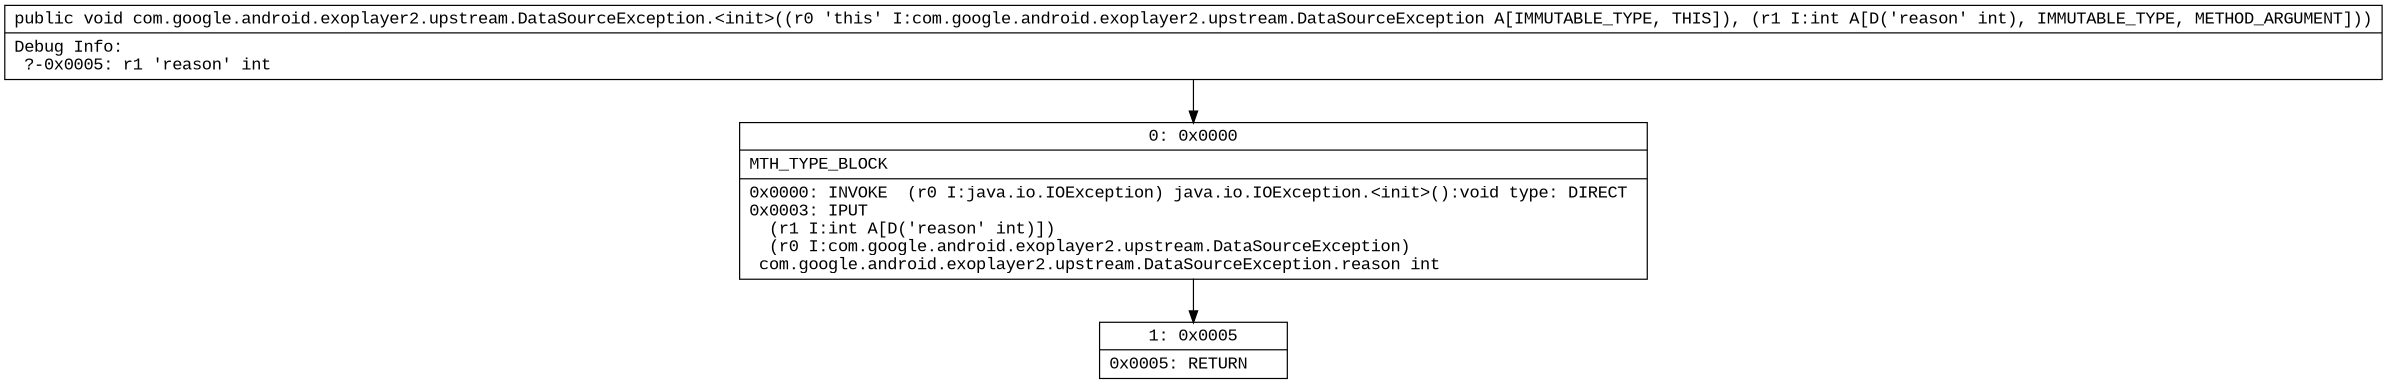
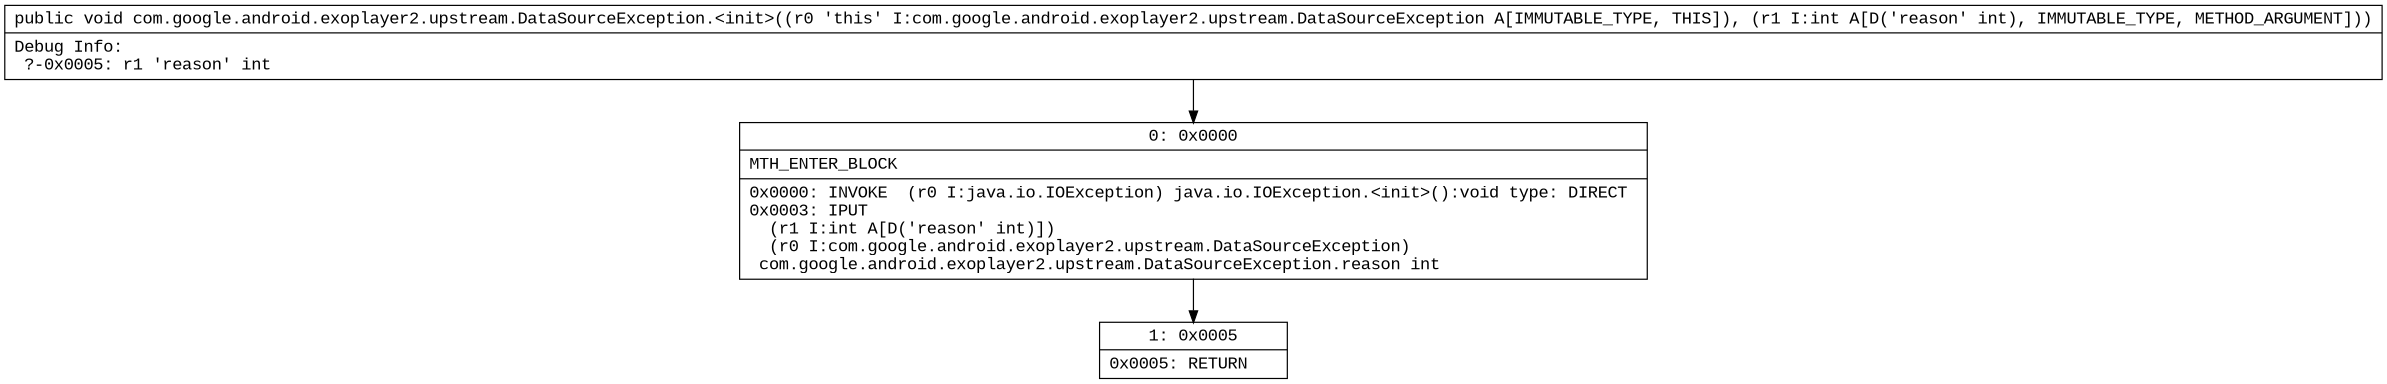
node "0: 0x0000": text "MTH_TYPE_BLOCK" -> "MTH_ENTER_BLOCK"
